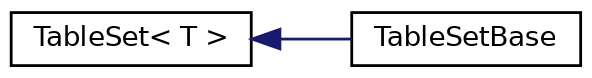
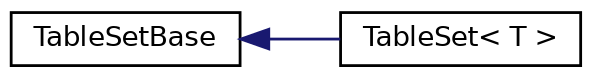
edge "TableSetBase" -> "TableSet< T >": reversed
